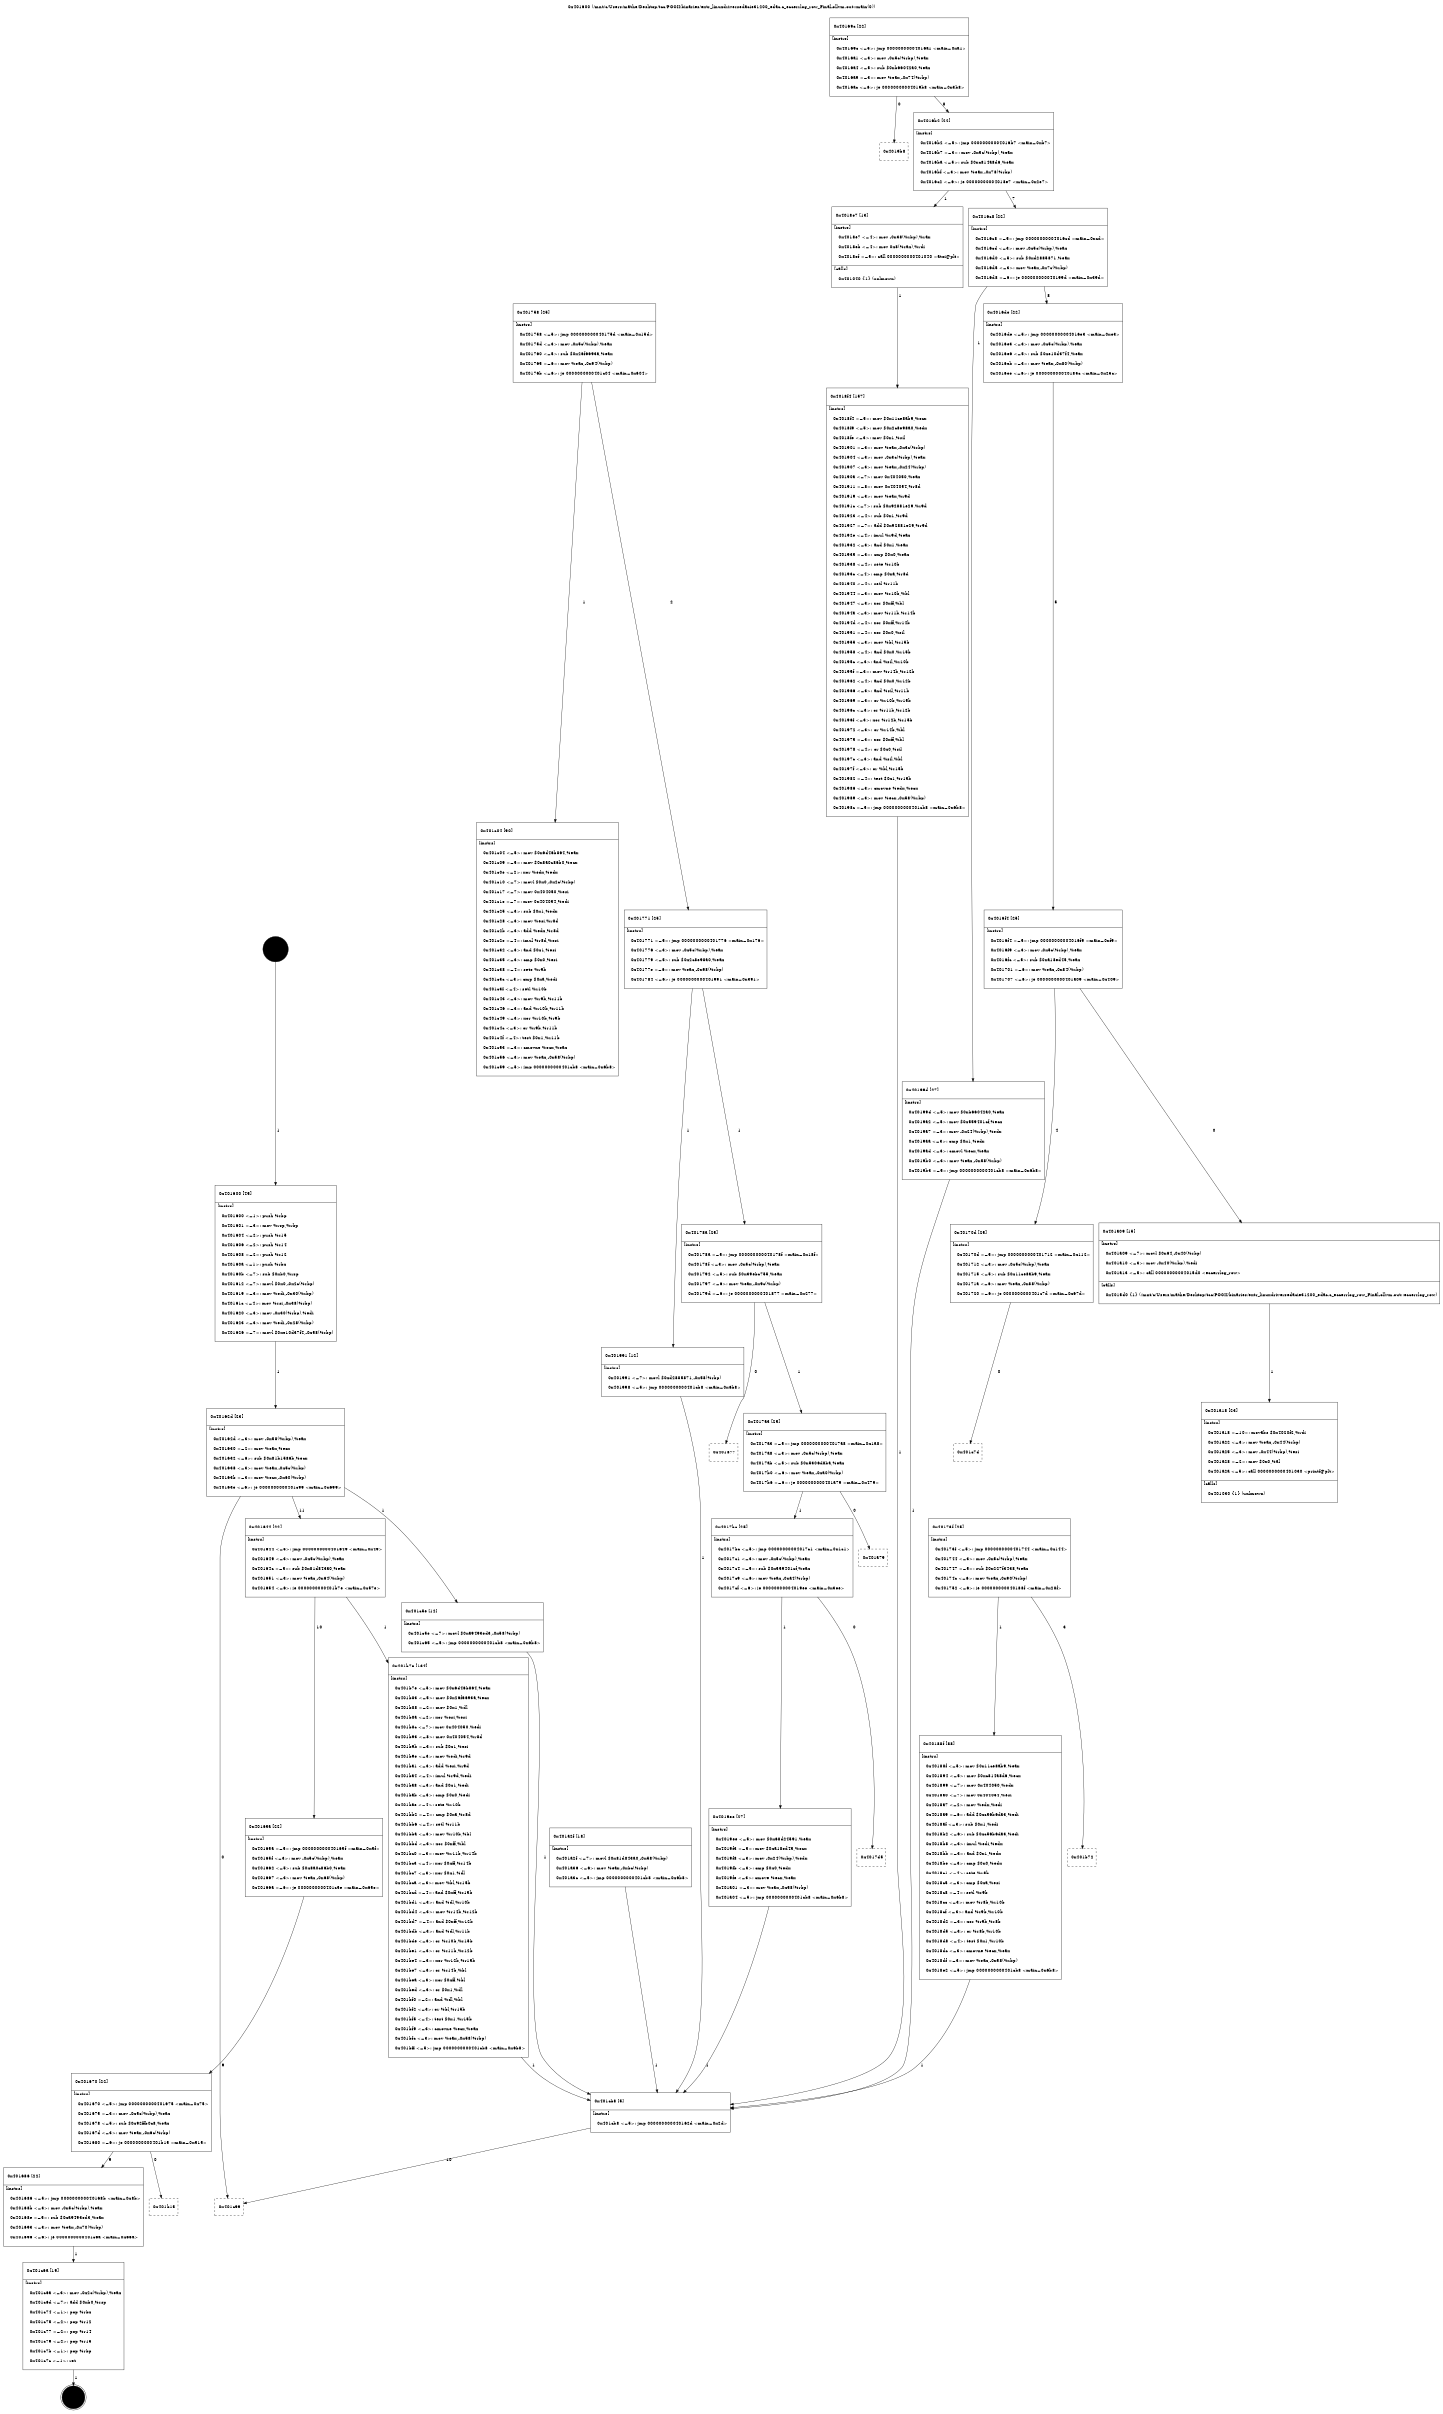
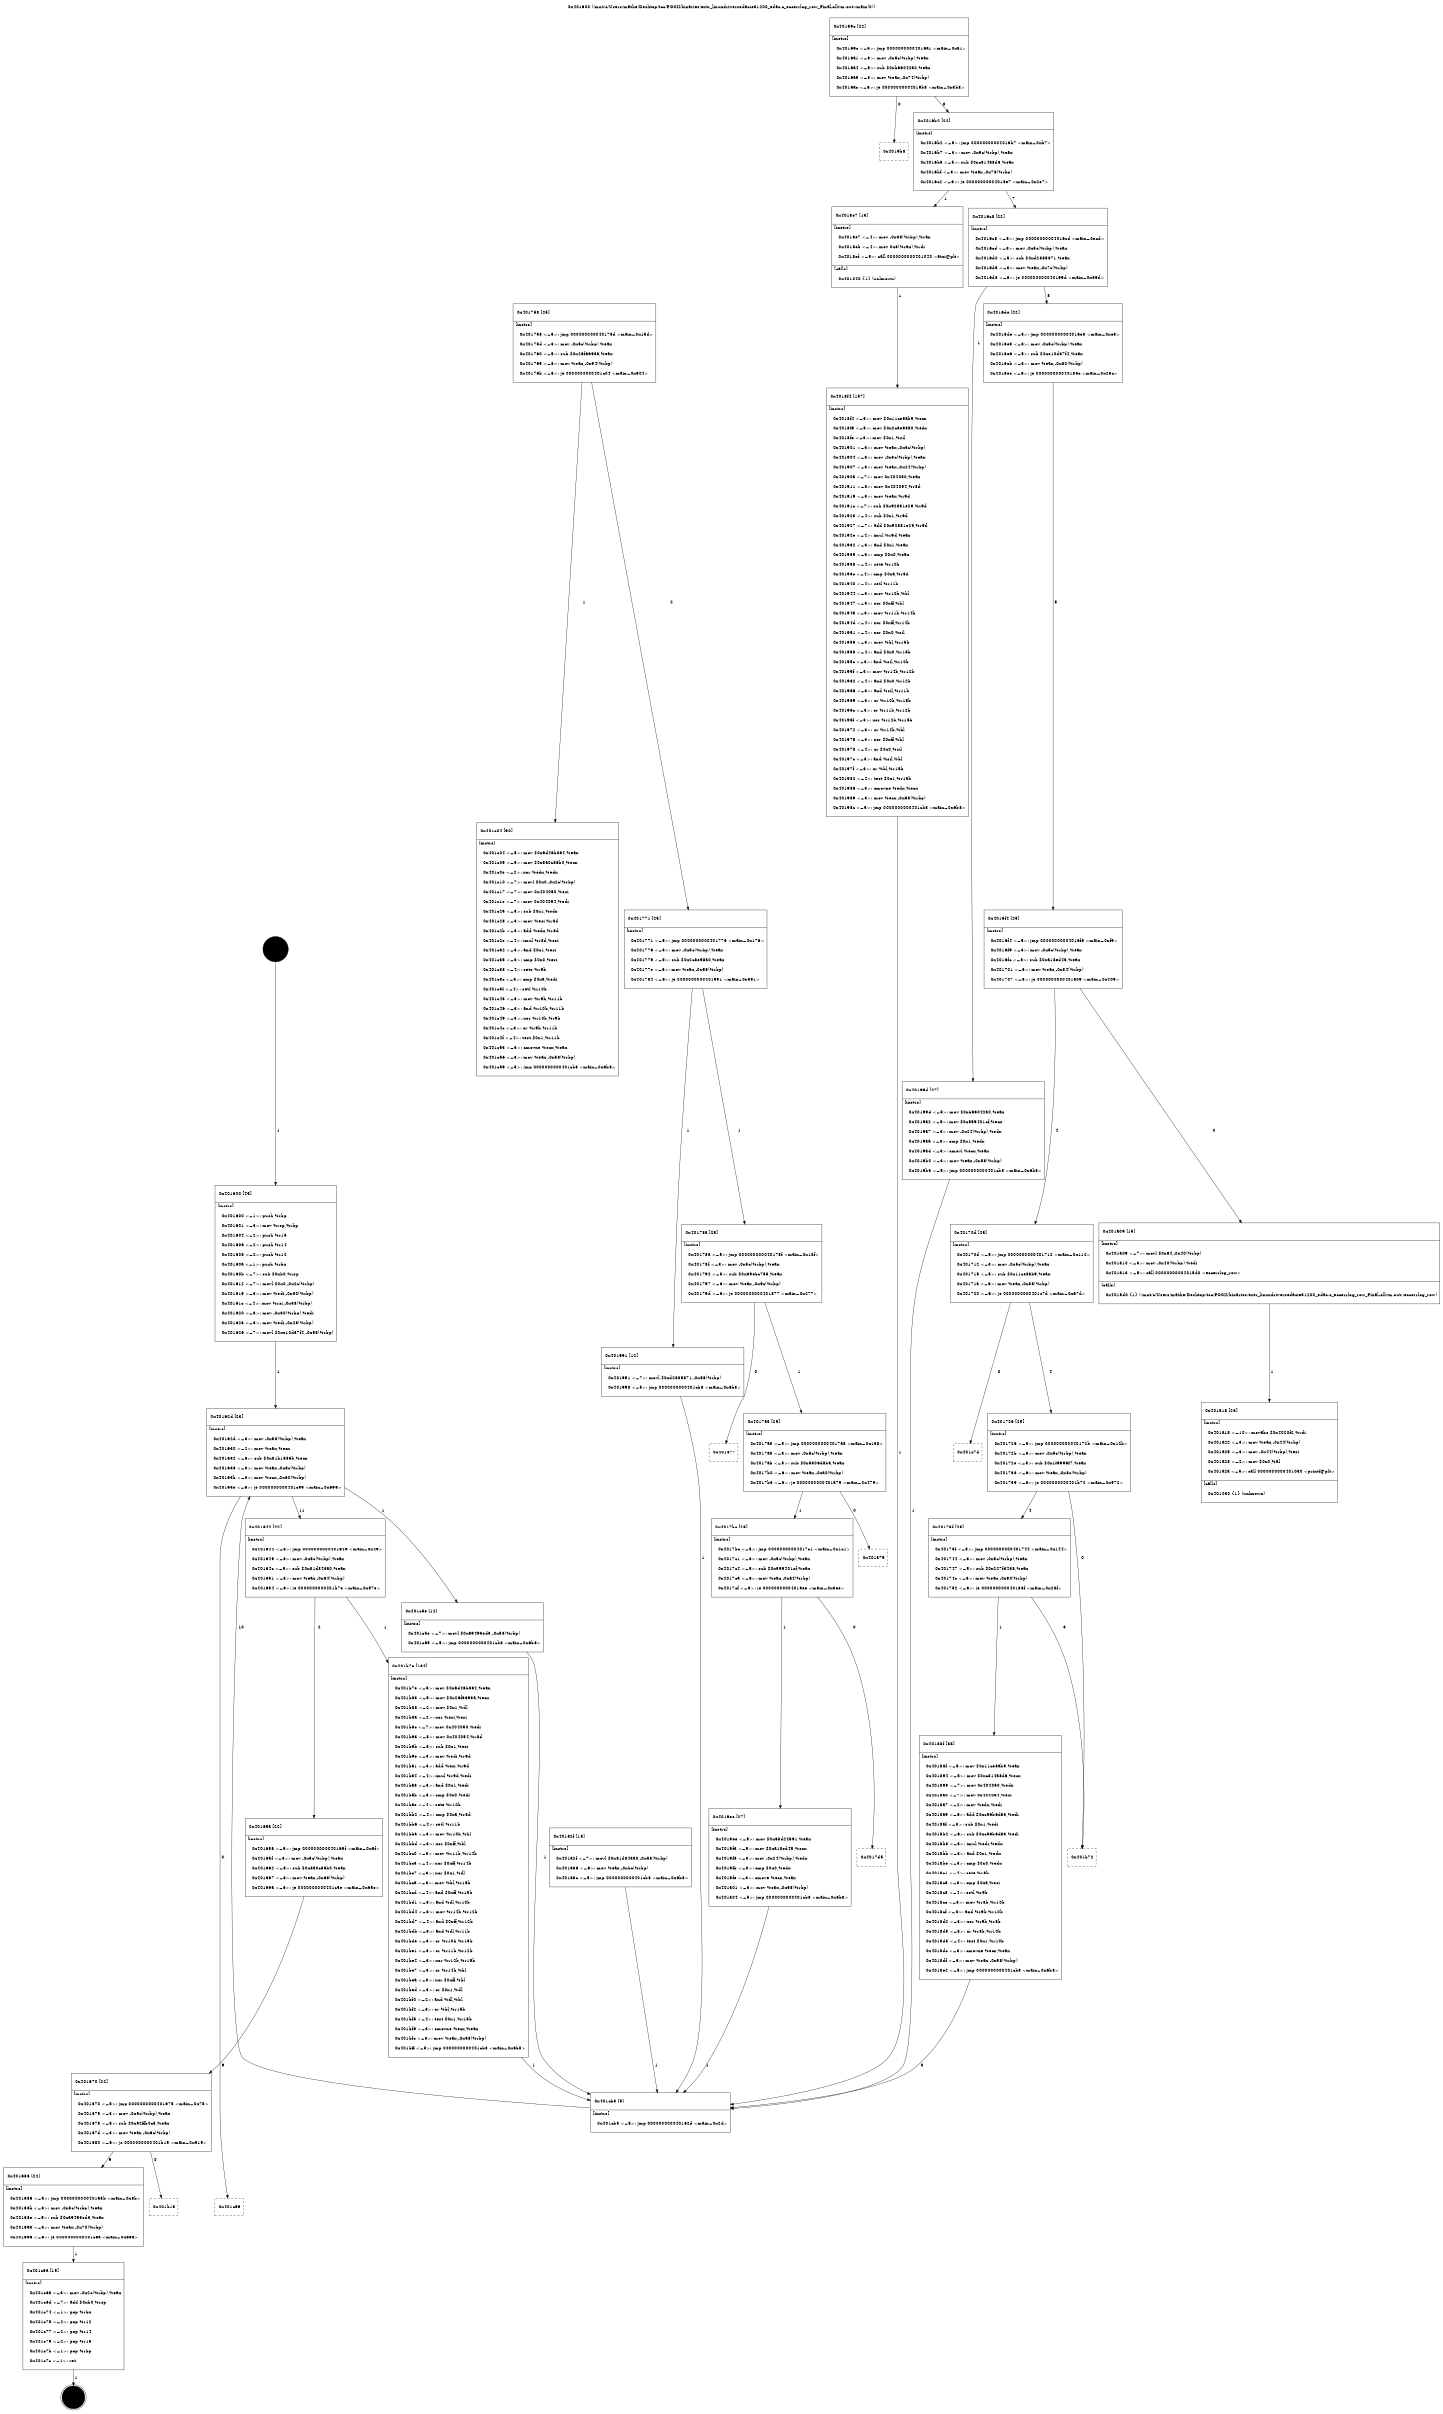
node "0x401726 [25]": added
edge "0x401644 [22]" -> "0x40165a [22]": label " 10" -> " 2"
edge "0x40188f [88]" -> "0x401cb8 [5]": label " 1" -> " 8"
edge "0x401cb8 [5]" -> "0x401c99": now "0x401cb8 [5]" -> "0x40162d [23]"
